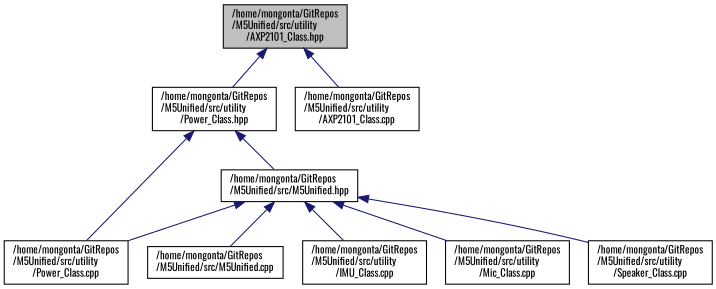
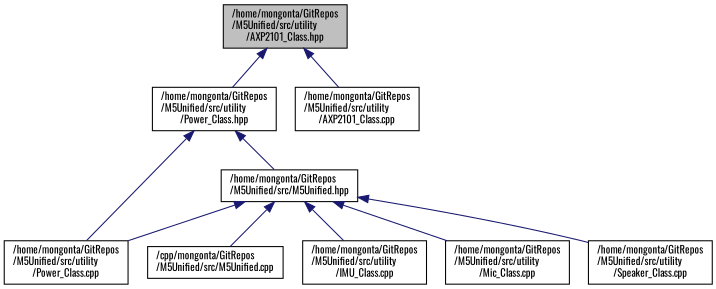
node "/home/mongonta/GitRepos /M5Unified/src/M5Unified.cpp": label "/home/mongonta/GitRepos /M5Unified/src/M5Unified.cpp" -> "/cpp/mongonta/GitRepos /M5Unified/src/M5Unified.cpp"
